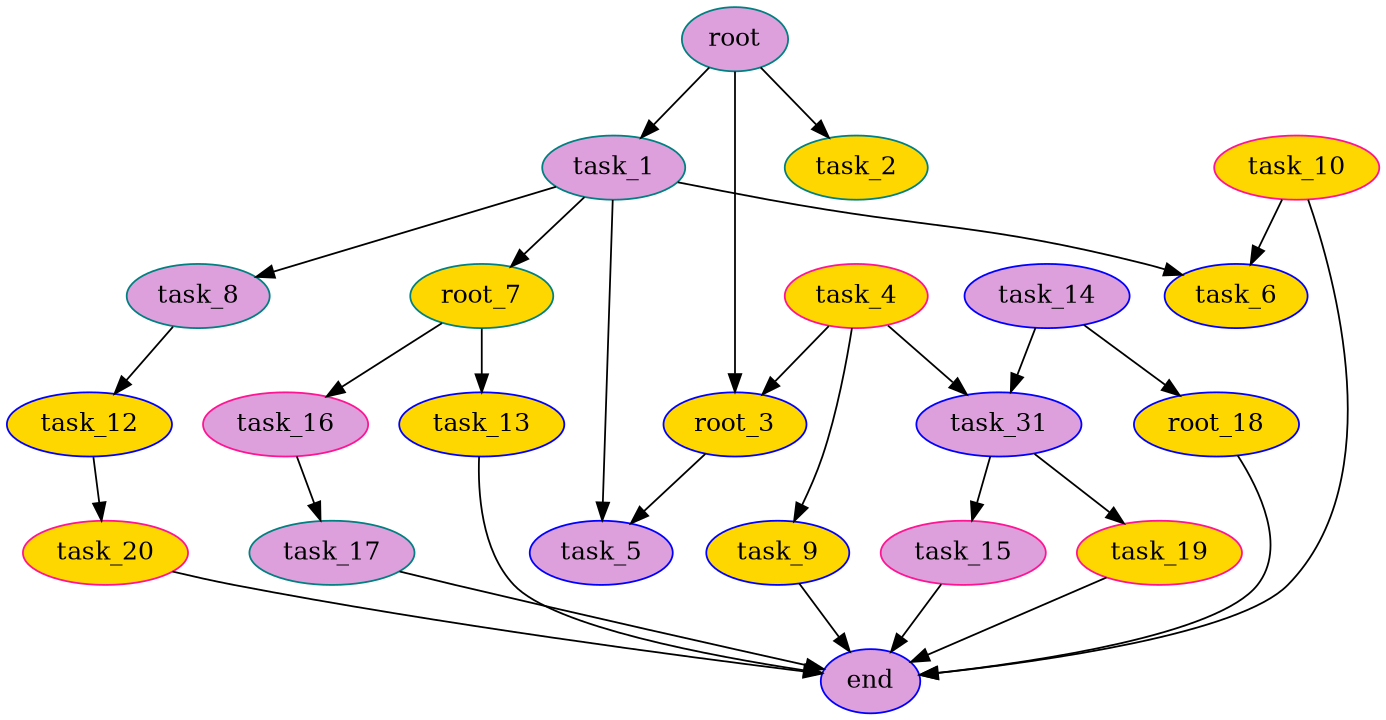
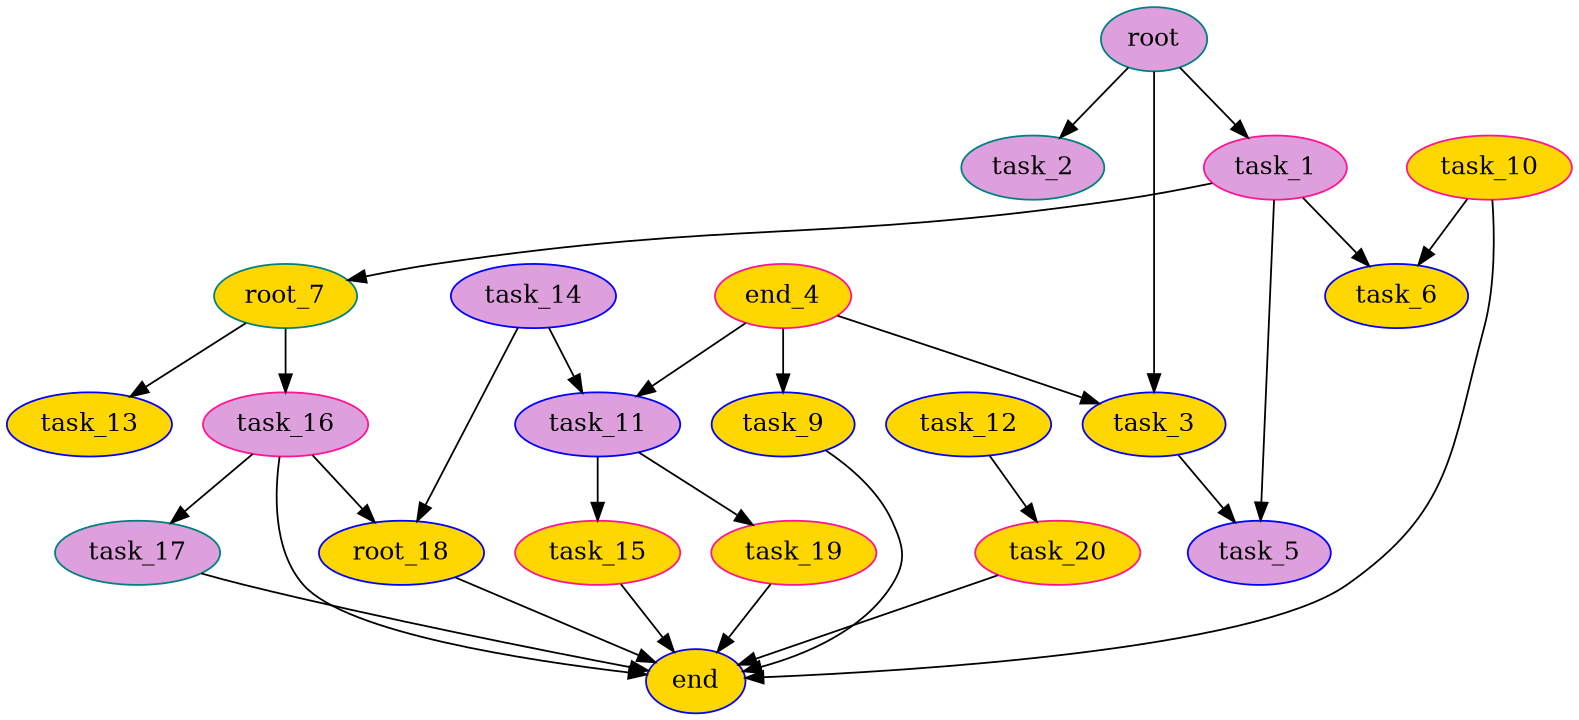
node "task_1": color teal -> deeppink
node "task_2": fillcolor gold -> plum
node "task_8": removed
node "task_4": label "task_4" -> "end_4"
node "root_3": label "root_3" -> "task_3"
node "task_31": label "task_31" -> "task_11"
edge "task_16" -> "root_18": added
node "task_15": fillcolor plum -> gold
edge "task_13" -> "end": now "task_16" -> "end"
node "end": fillcolor plum -> gold
